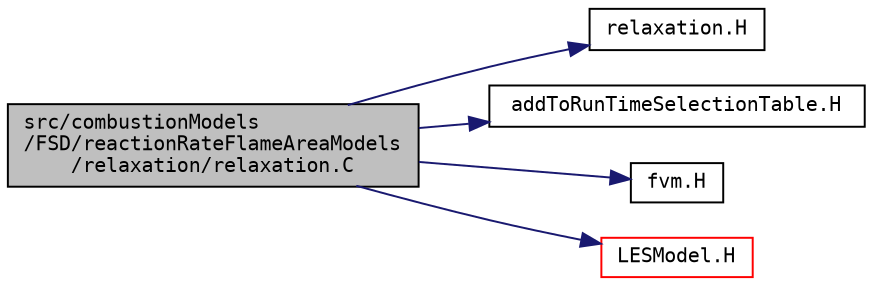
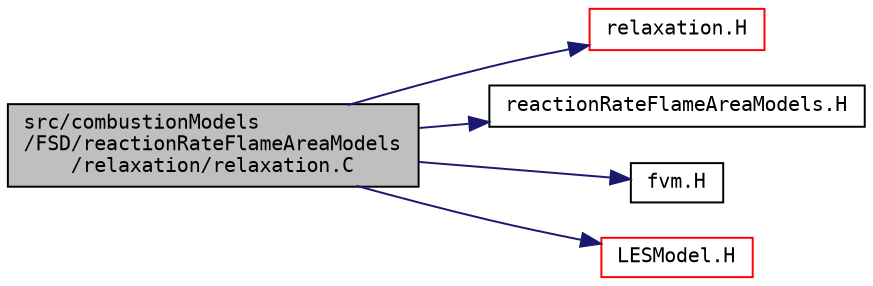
node "relaxation.H": color black -> red
node "addToRunTimeSelectionTable.H": label "addToRunTimeSelectionTable.H" -> "reactionRateFlameAreaModels.H"
